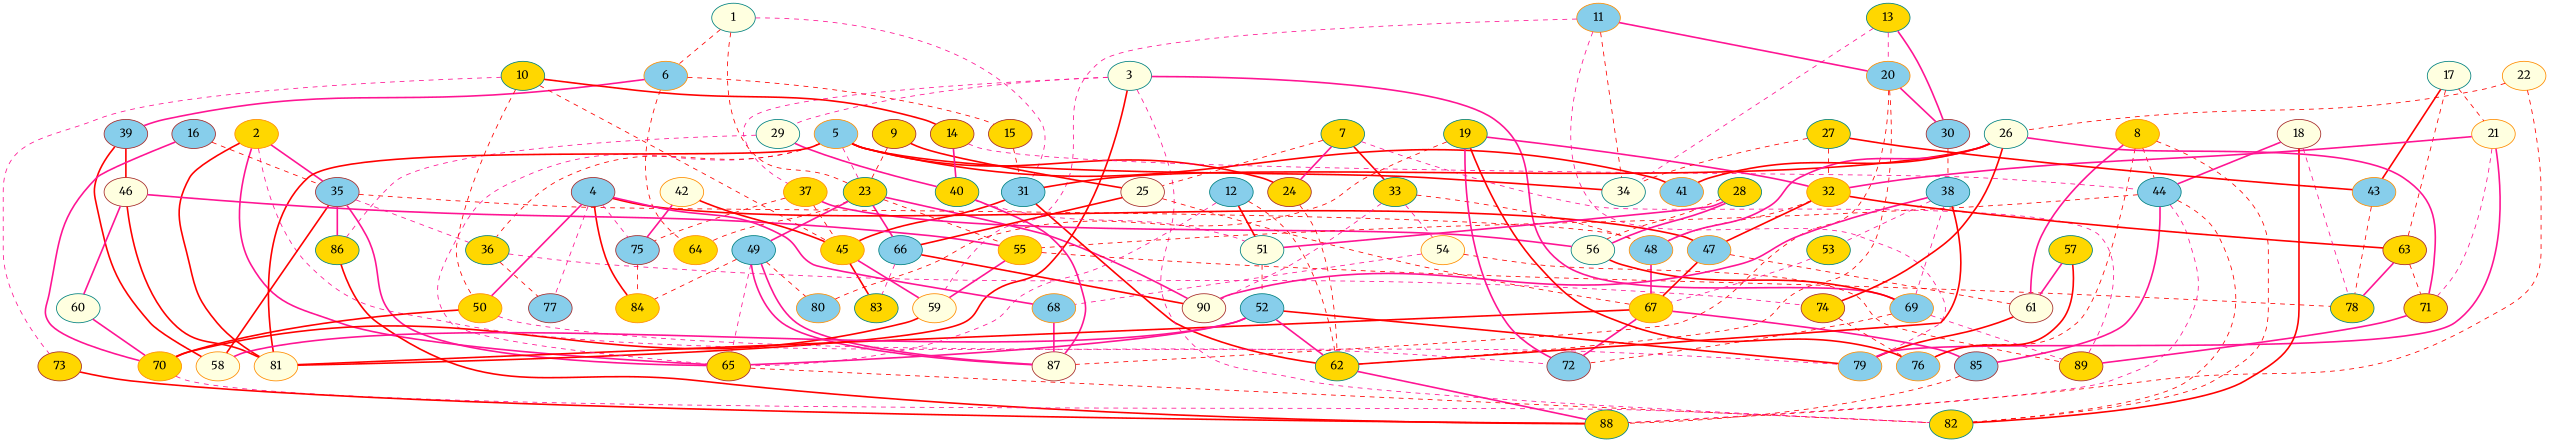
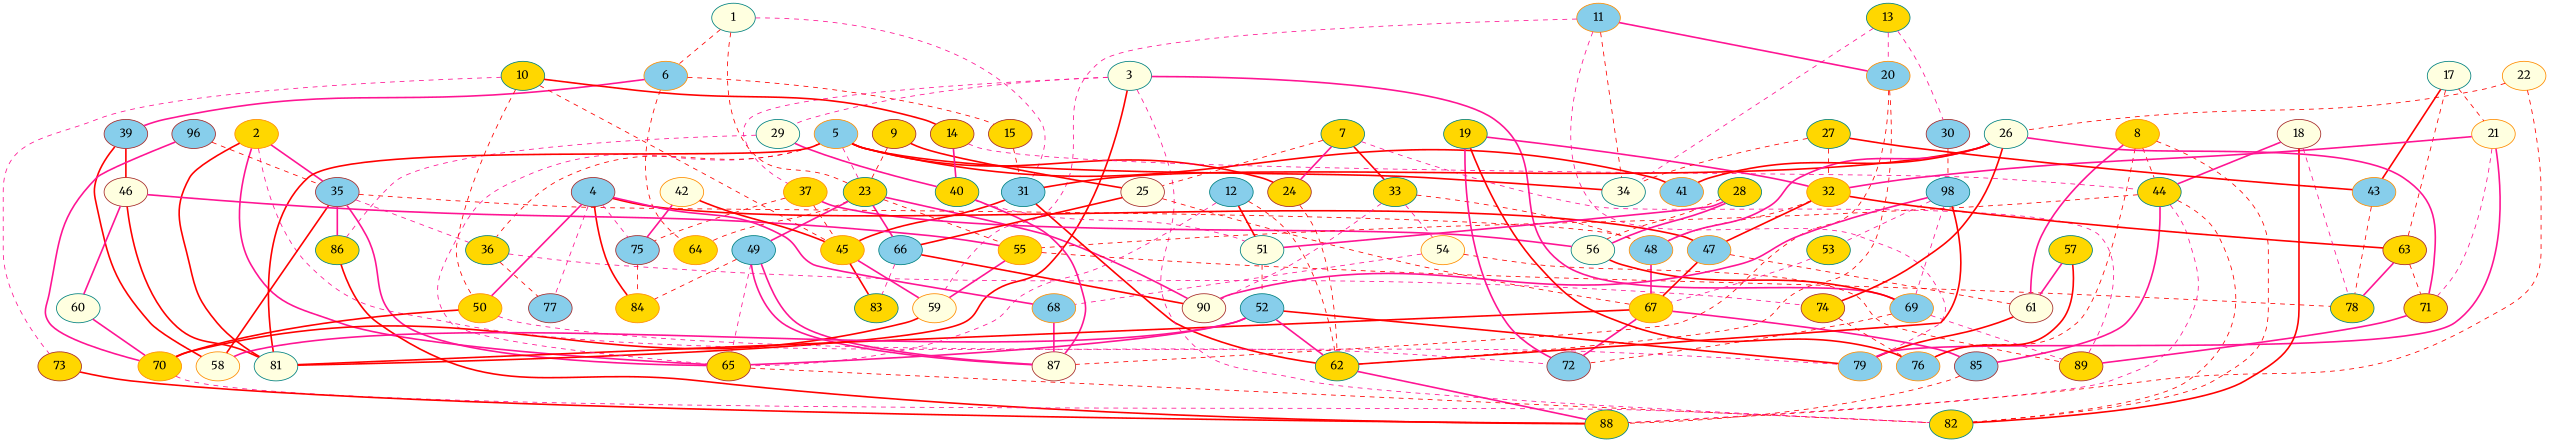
edge "13" -- "30": style bold -> dashed
edge "20" -- "30": removed
node "16": label "16" -> "96"
node "38": label "38" -> "98"
node "44": fillcolor skyblue -> gold
node "80": removed
node "81": color darkorange -> teal
